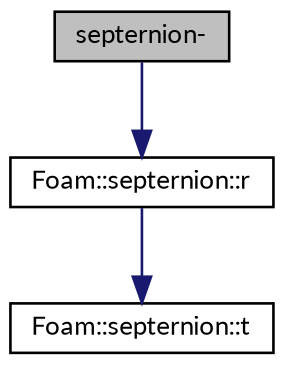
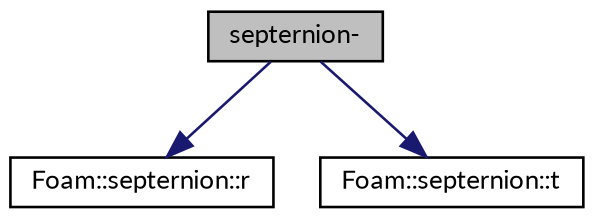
edge "Foam::septernion::r" -> "Foam::septernion::t": now "septernion-" -> "Foam::septernion::t"
